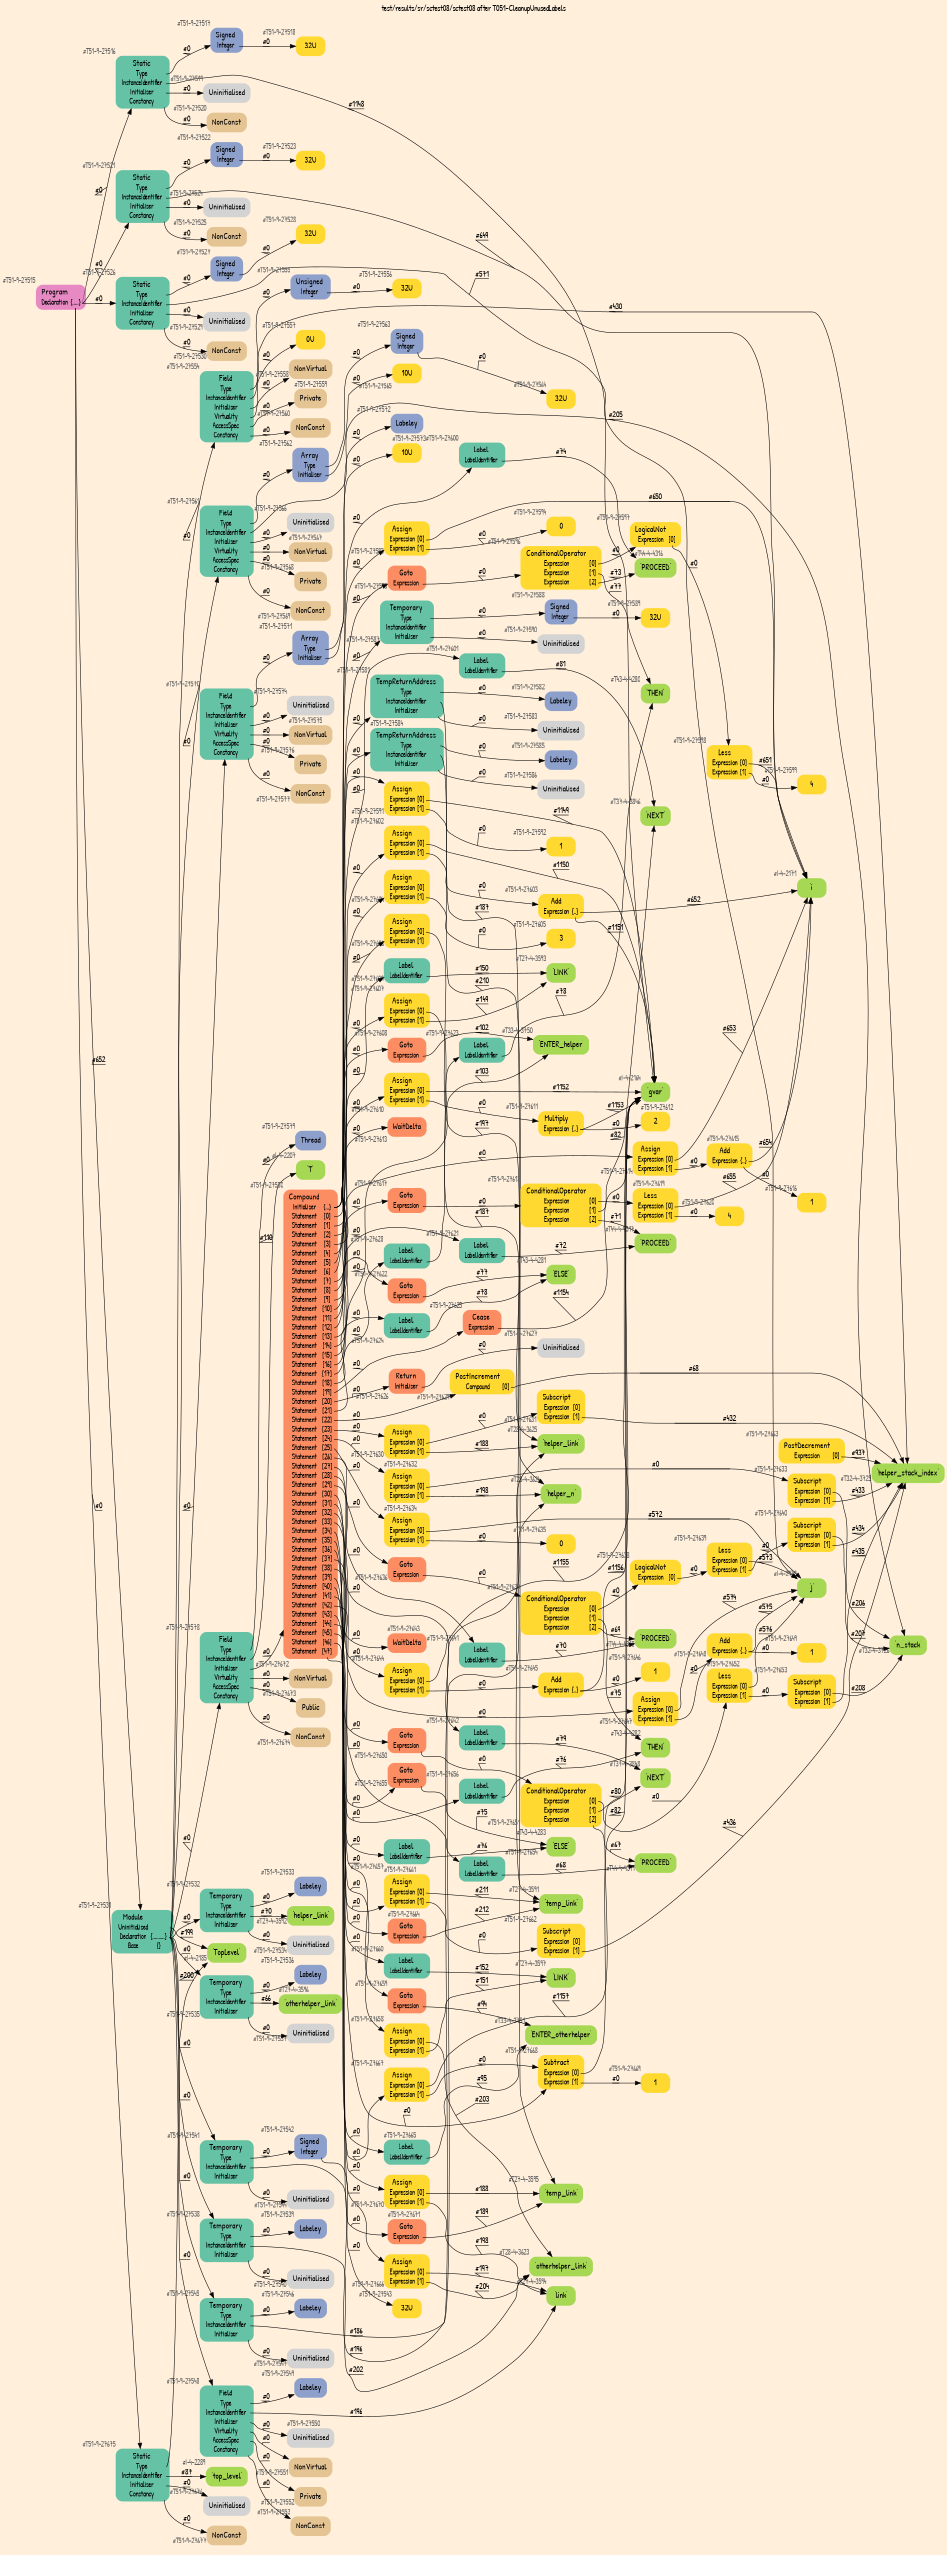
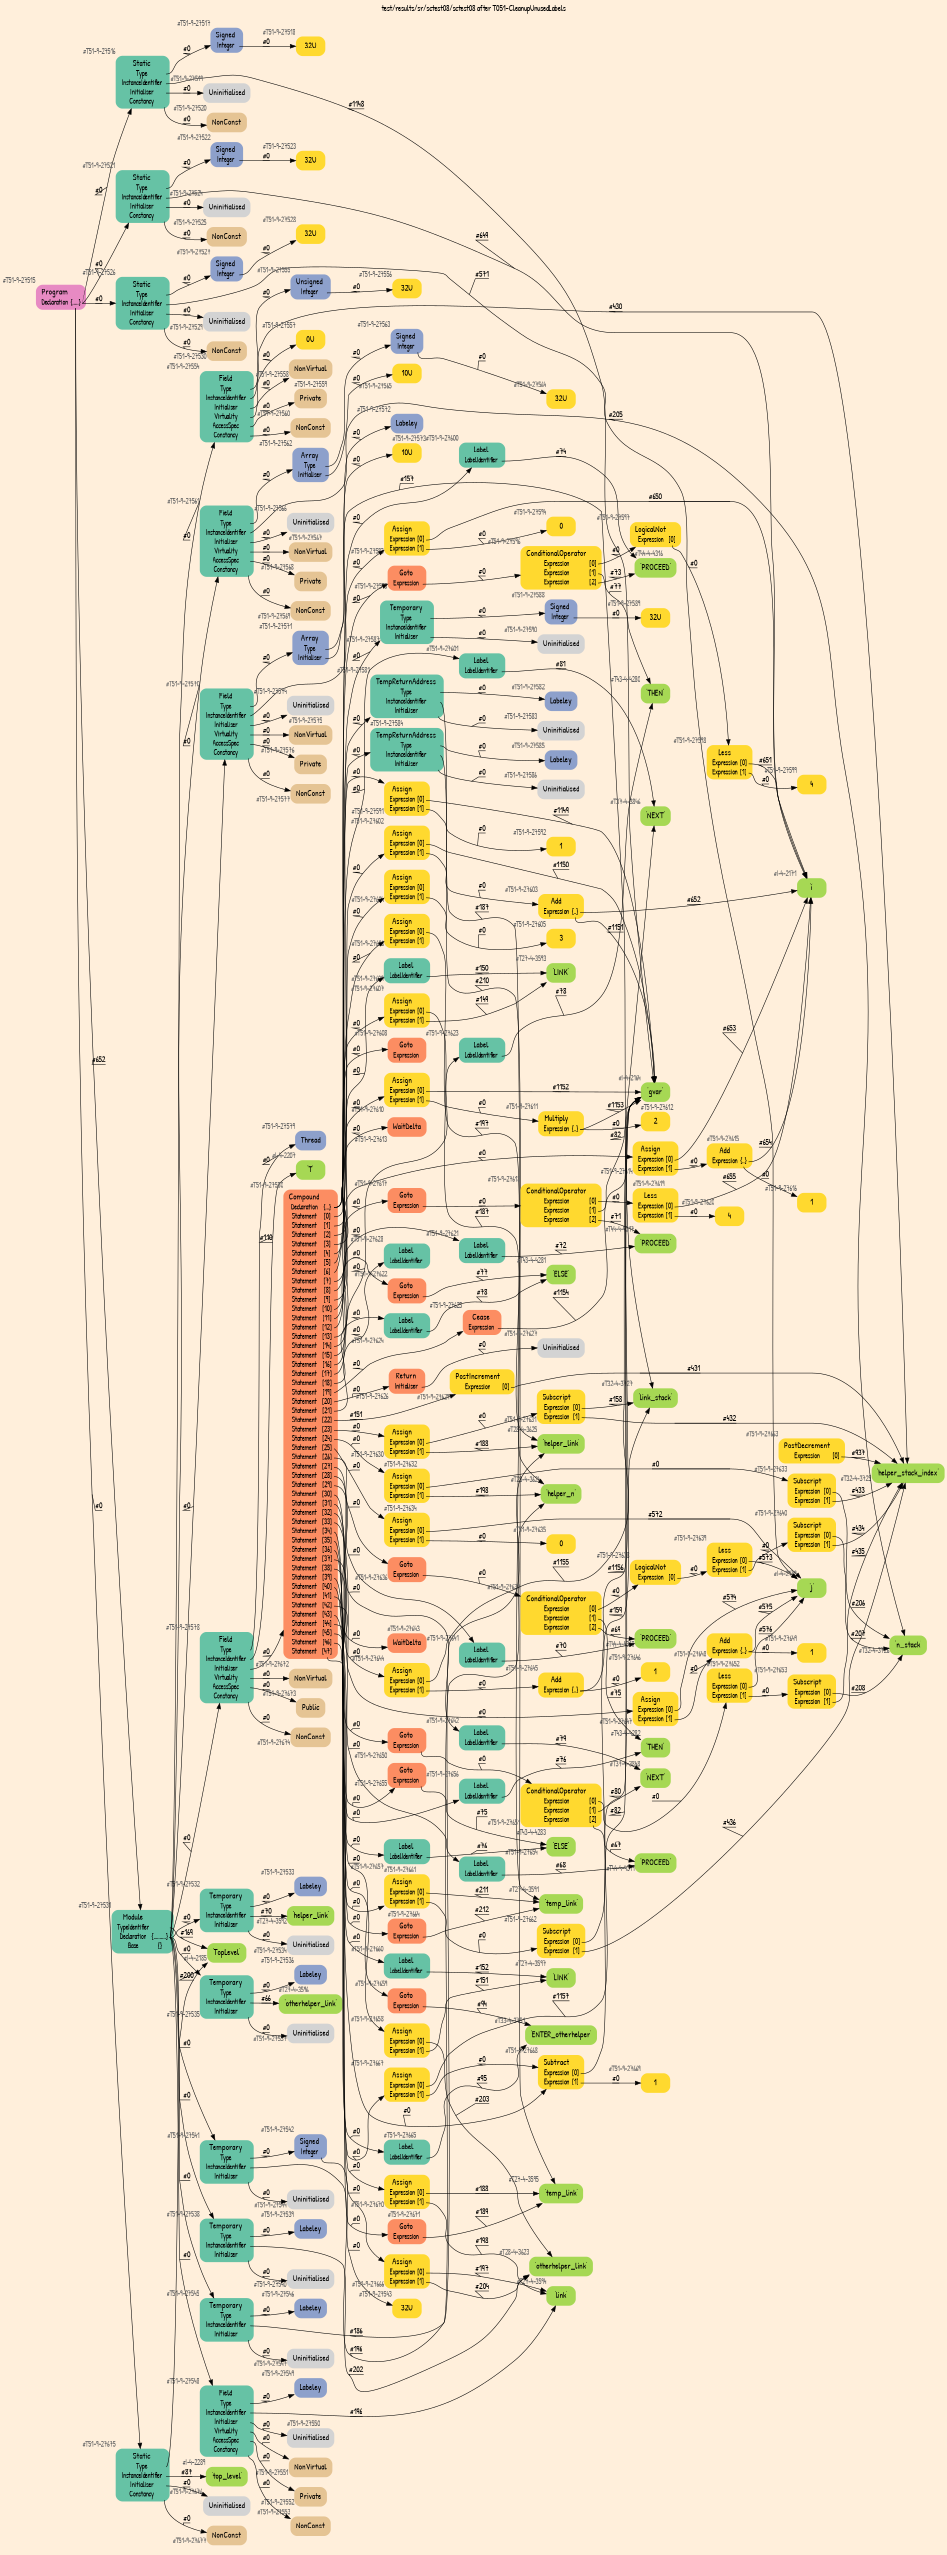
node "'ENTER_helper'": removed
node "Compound": text "Initialiser" -> "Declaration"
edge "PostIncrement" -> "'helper_stack_index'": label "#68" -> "#431"
node "PostIncrement": text "Compound" -> "Expression"
node "'link_stack'": added
edge "Compound" -> "PostIncrement": label "#0" -> "#151"
node "Module": text "Uninitialised" -> "TypeIdentifier"
edge "Module" -> "'TopLevel'": label "#199" -> "#169"
